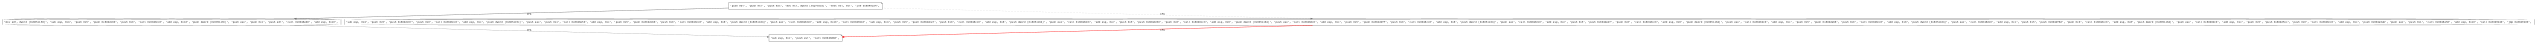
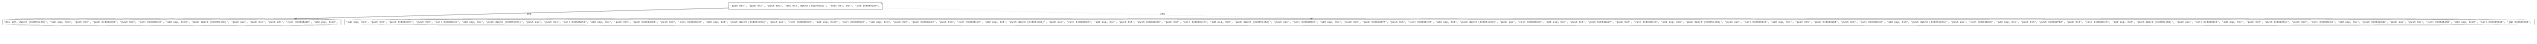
node "'sub esp, 0xc', 'push esi', 'call 0x8048db0',": removed
